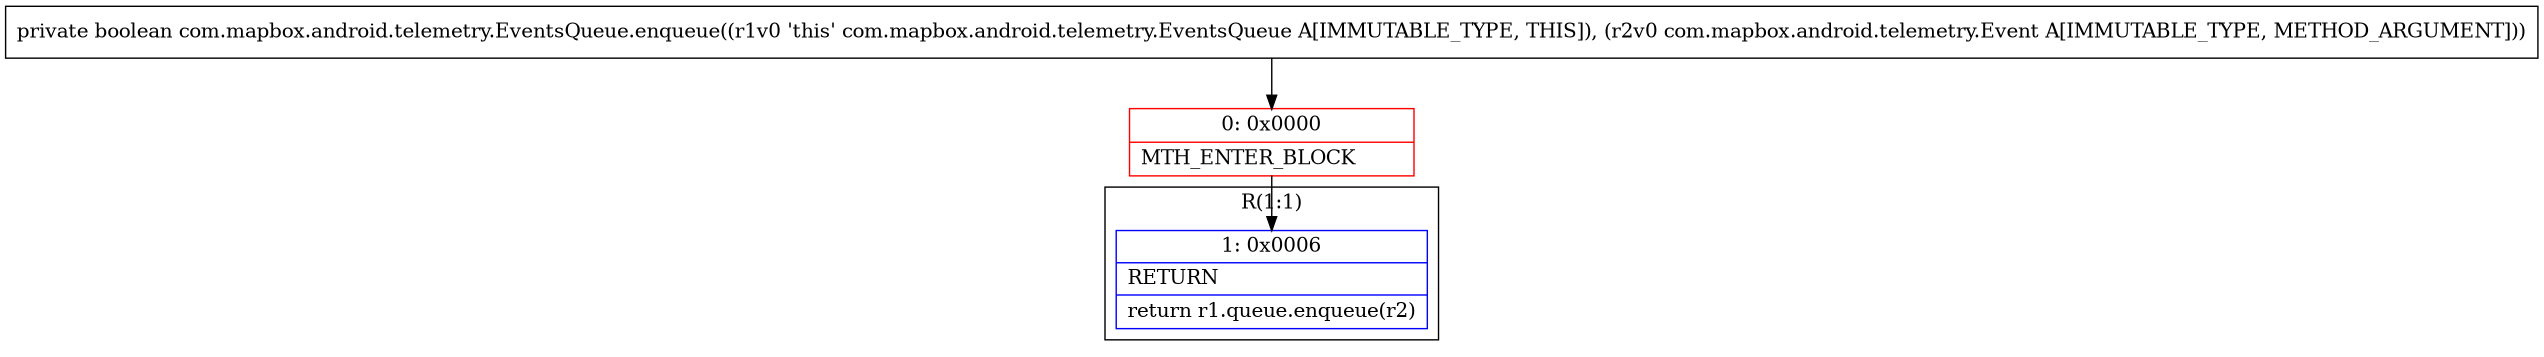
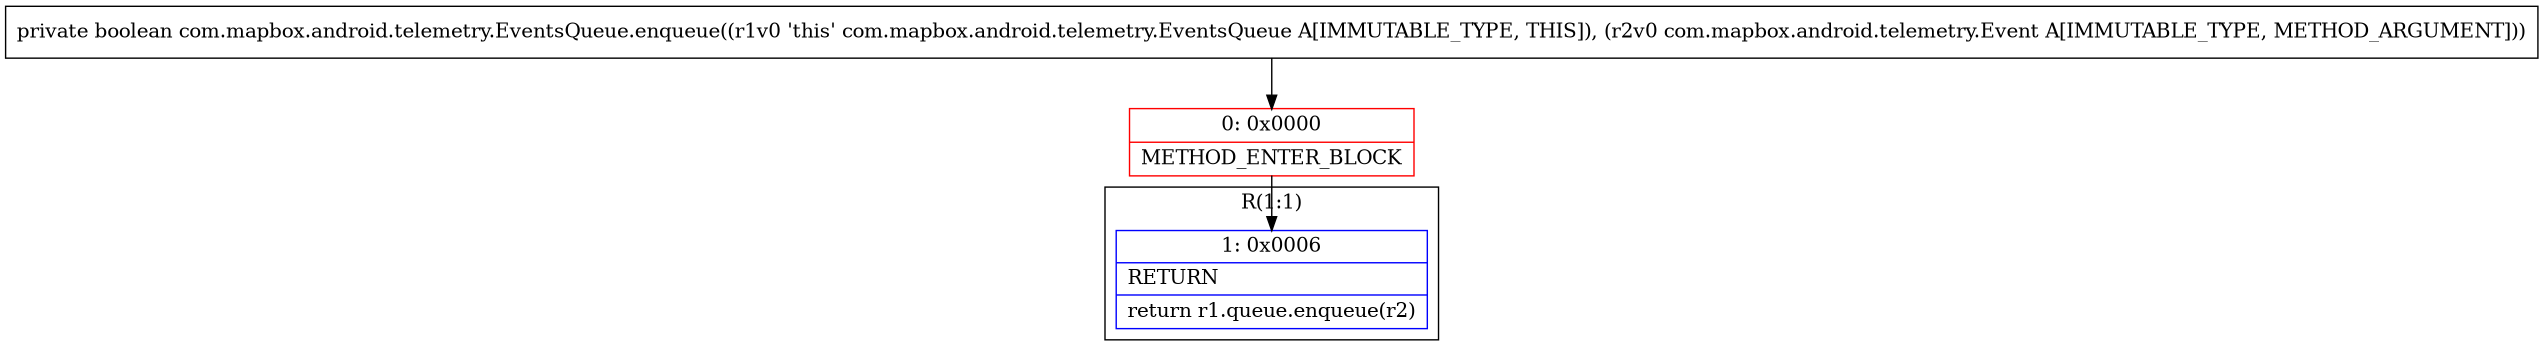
node "0: 0x0000": text "MTH_ENTER_BLOCK" -> "METHOD_ENTER_BLOCK"
